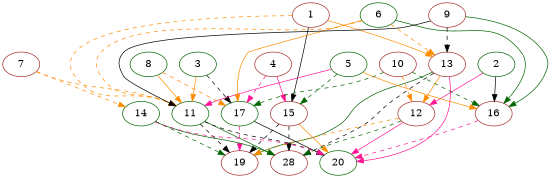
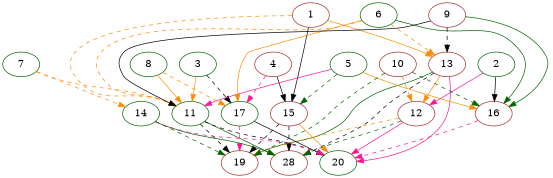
node "7": color brown -> darkgreen
edge "4" -> "15": color deeppink -> black
edge "10" -> "17": now "10" -> "19"
